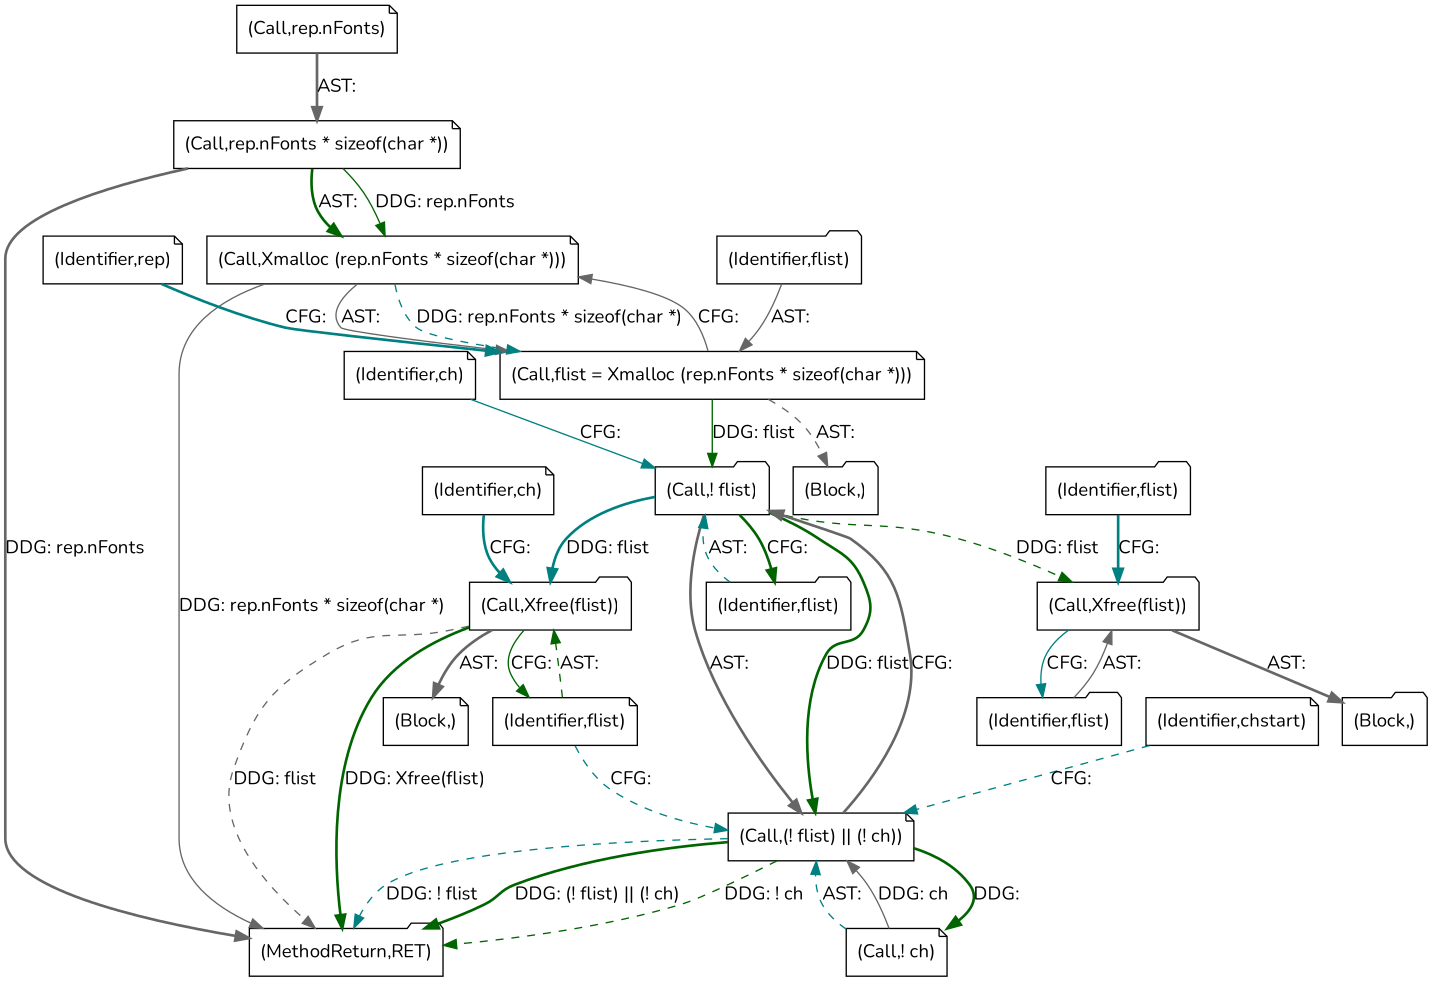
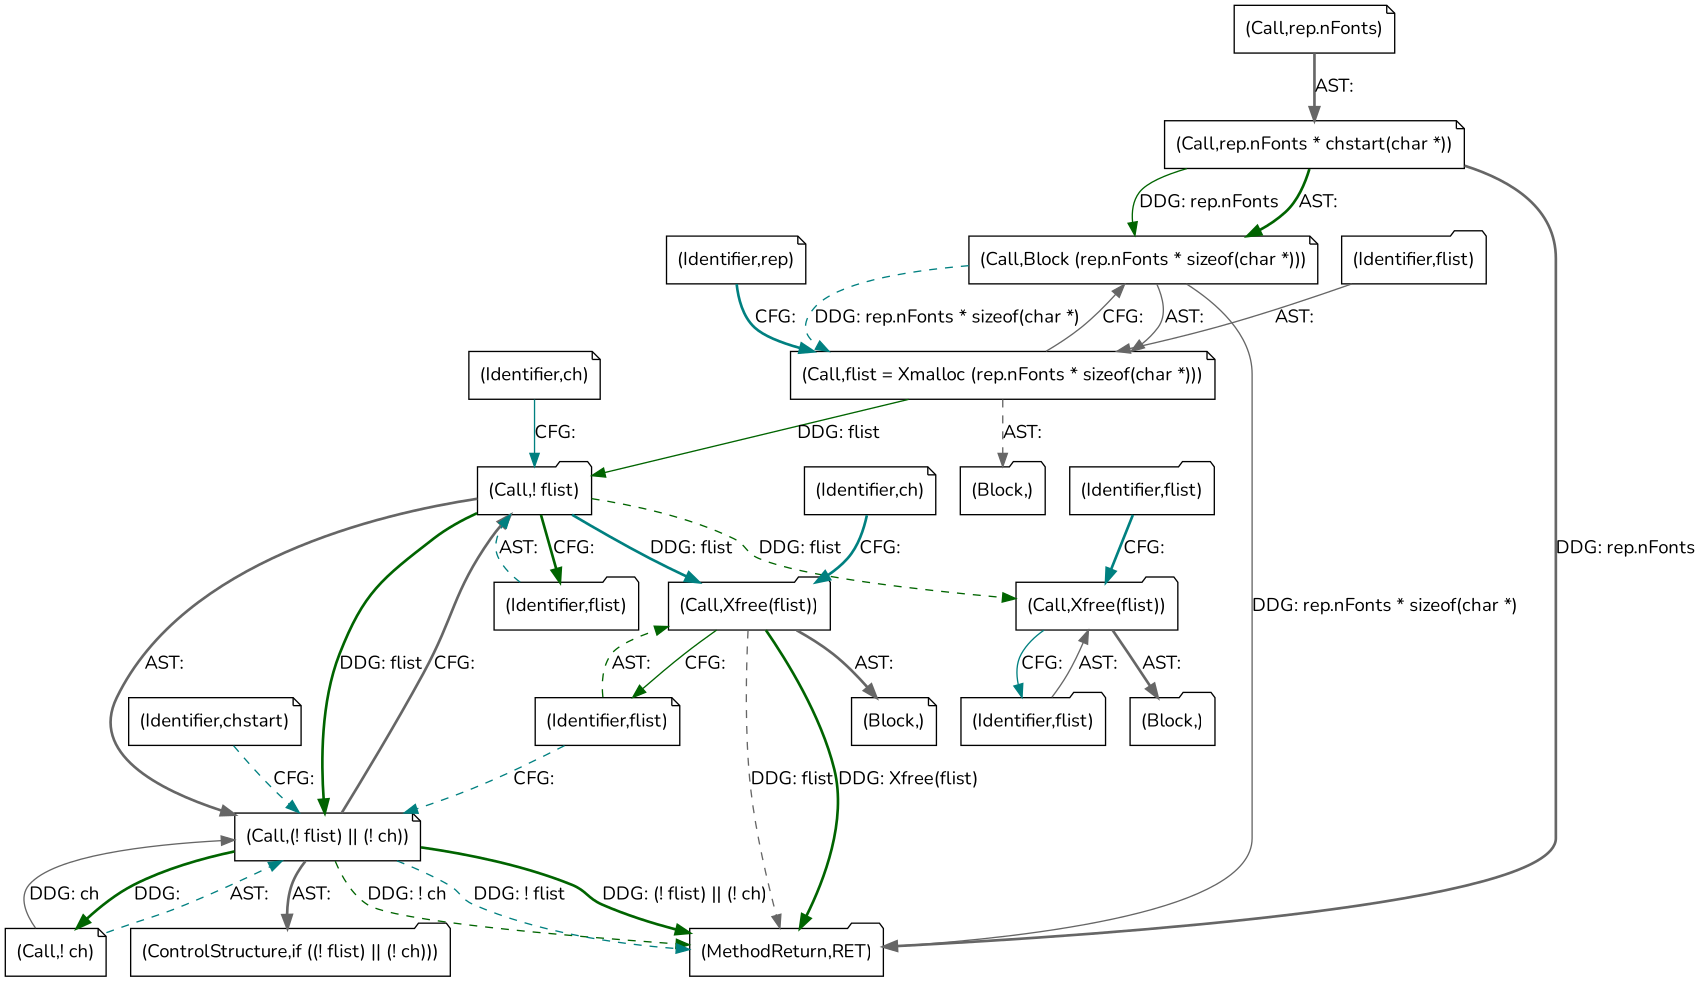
node "(Call,rep.nFonts * sizeof(char *))": label "(Call,rep.nFonts * sizeof(char *))" -> "(Call,rep.nFonts * chstart(char *))"
node "(Call,Xmalloc (rep.nFonts * sizeof(char *)))": label "(Call,Xmalloc (rep.nFonts * sizeof(char *)))" -> "(Call,Block (rep.nFonts * sizeof(char *)))"
node "(ControlStructure,if ((! flist) || (! ch)))": added
